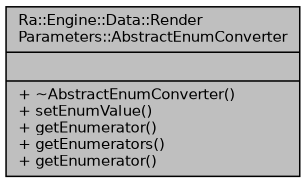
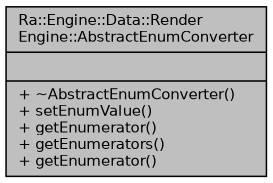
node "Ra::Engine::Data::Render": text "Parameters::AbstractEnumConverter" -> "Engine::AbstractEnumConverter"
